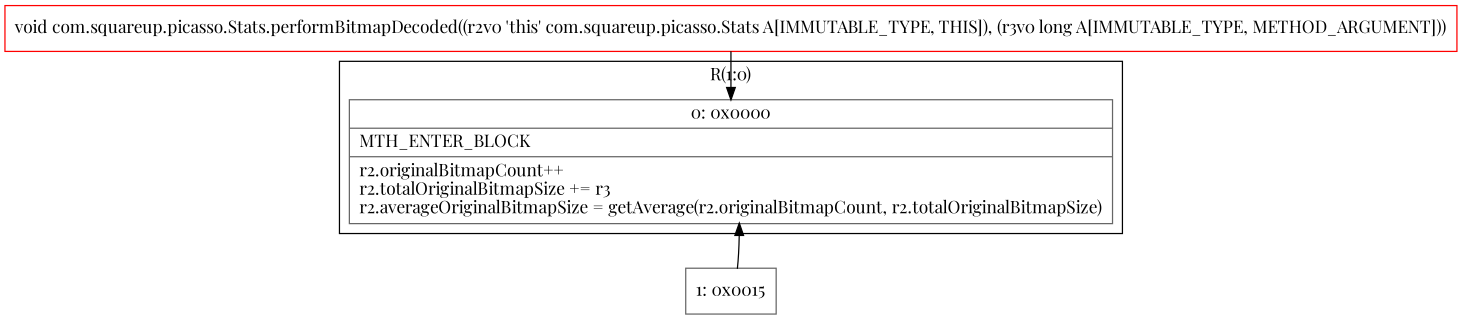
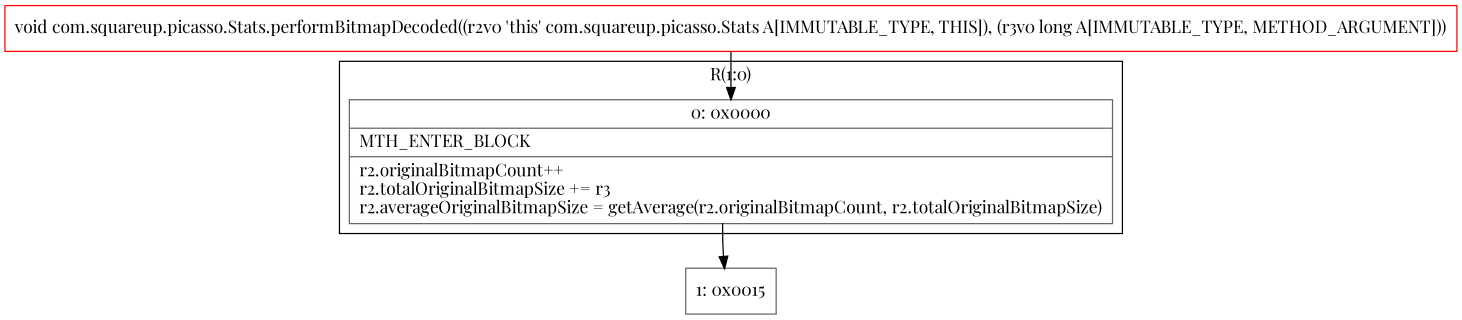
edge "1: 0x0015" -> "0: 0x0000": reversed
